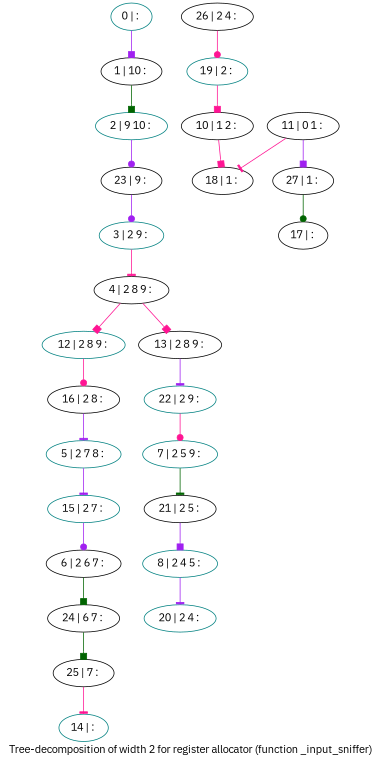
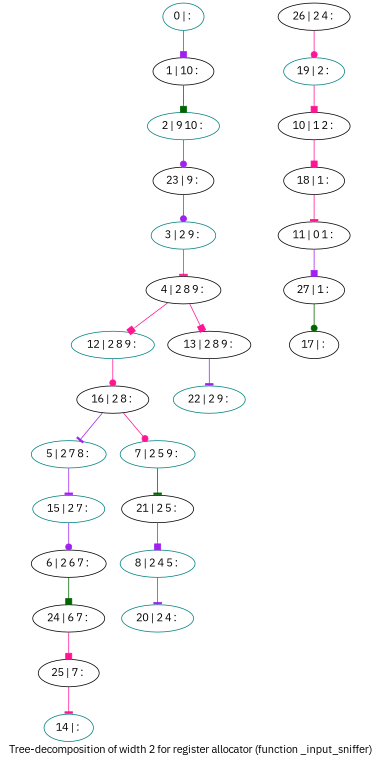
edge "11 | 0 1 :" -> "18 | 1 :": reversed
edge "22 | 2 9 :" -> "7 | 2 5 9 :": now "16 | 2 8 :" -> "7 | 2 5 9 :"
edge "24 | 6 7 :" -> "25 | 7 :": color darkgreen -> deeppink
